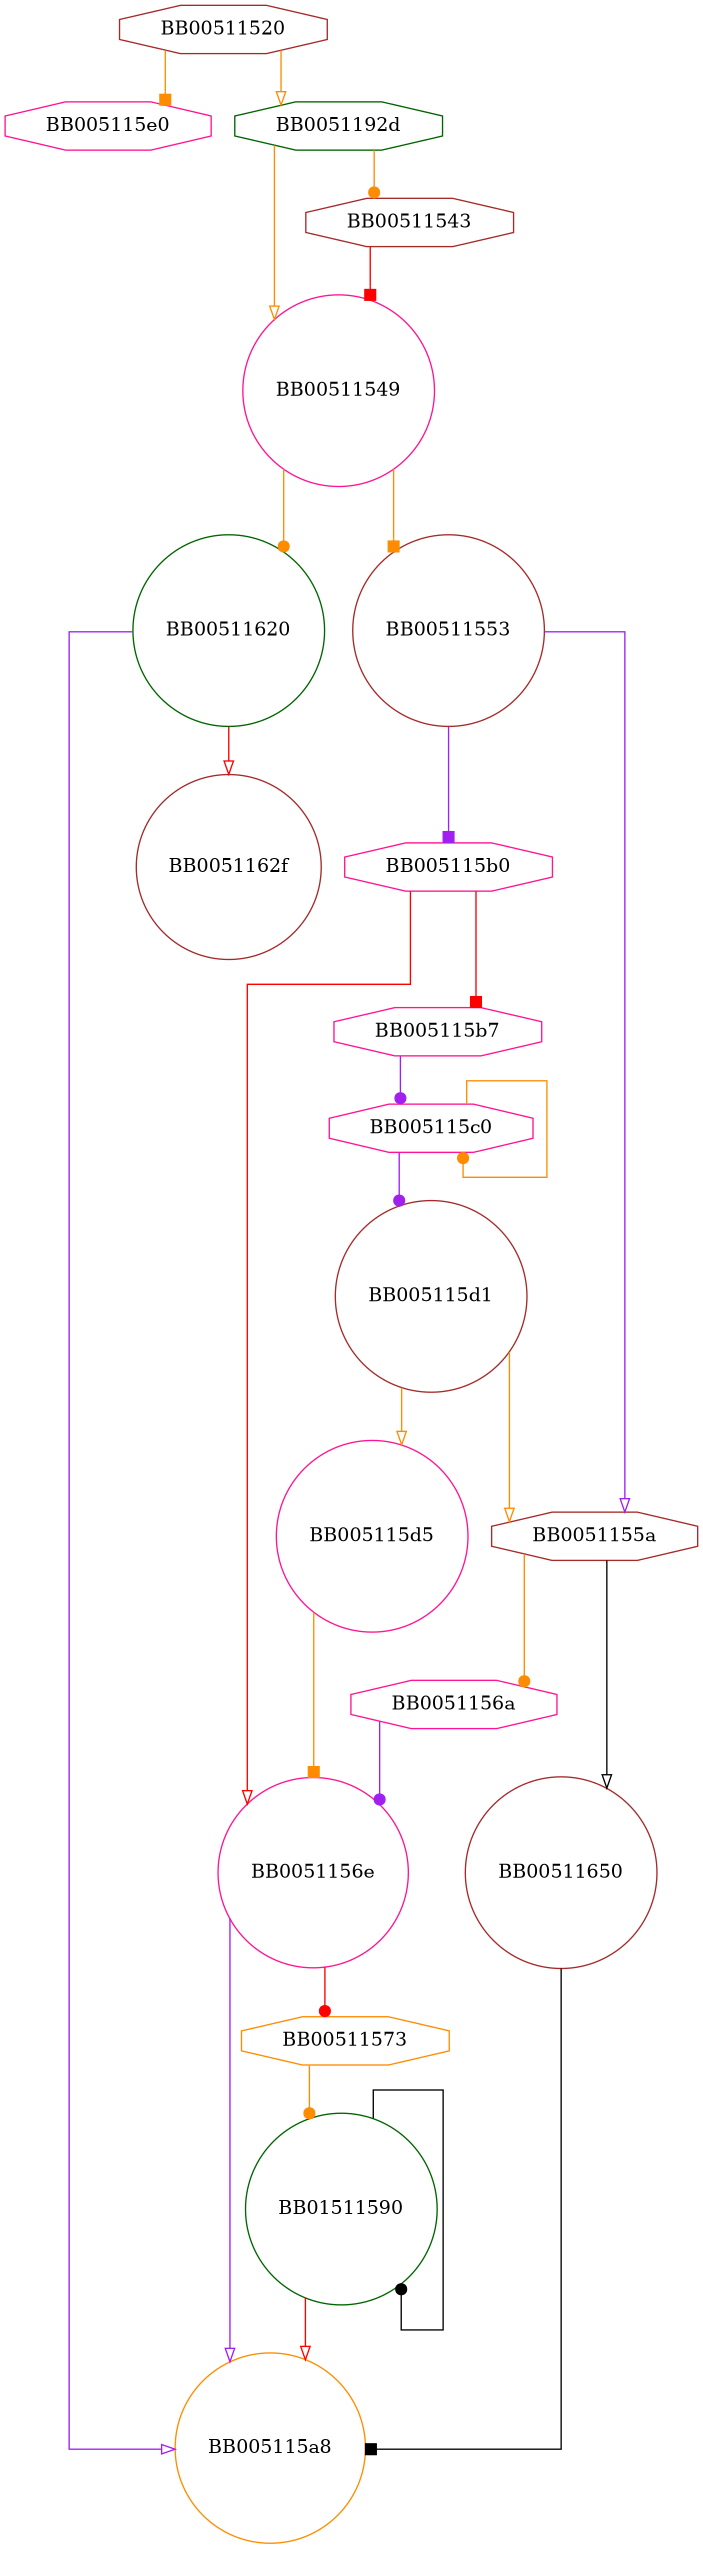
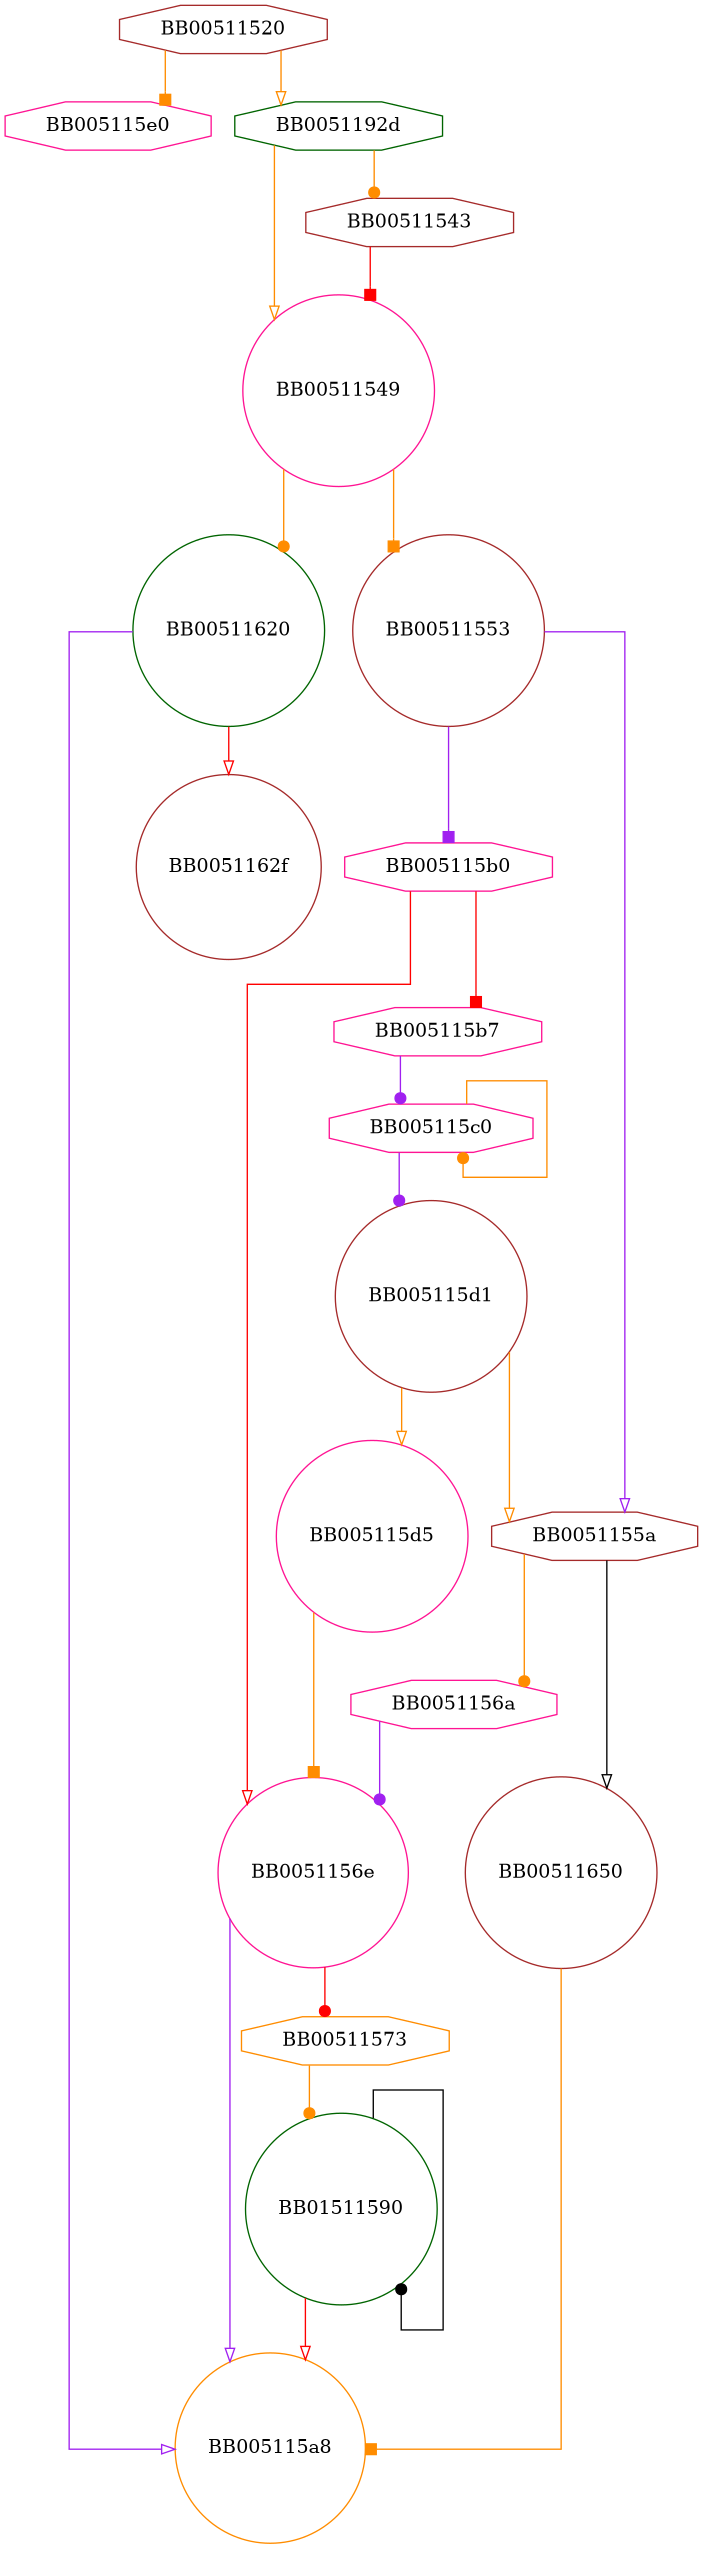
edge "BB00511650" -> "BB005115a8": color black -> darkorange
